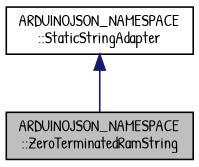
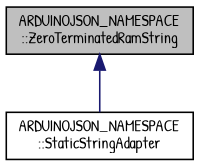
edge "ARDUINOJSON_NAMESPACE ::ZeroTerminatedRamString" -> "ARDUINOJSON_NAMESPACE ::StaticStringAdapter": reversed
